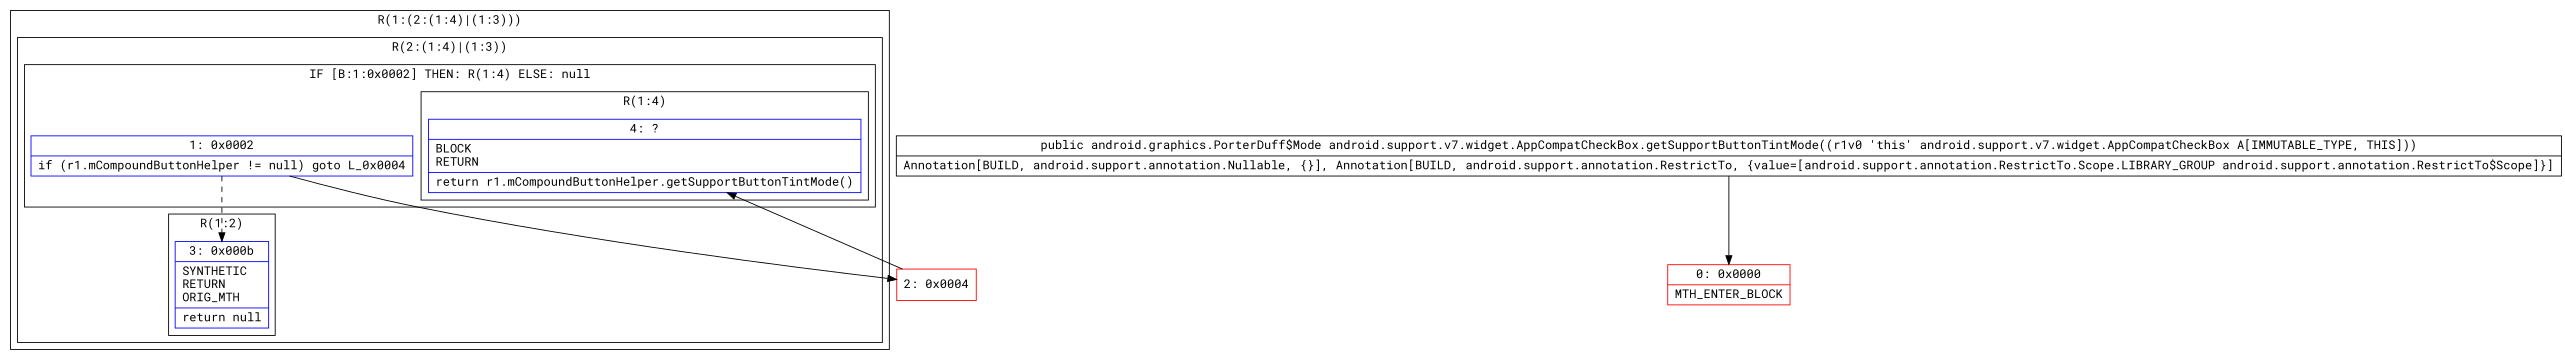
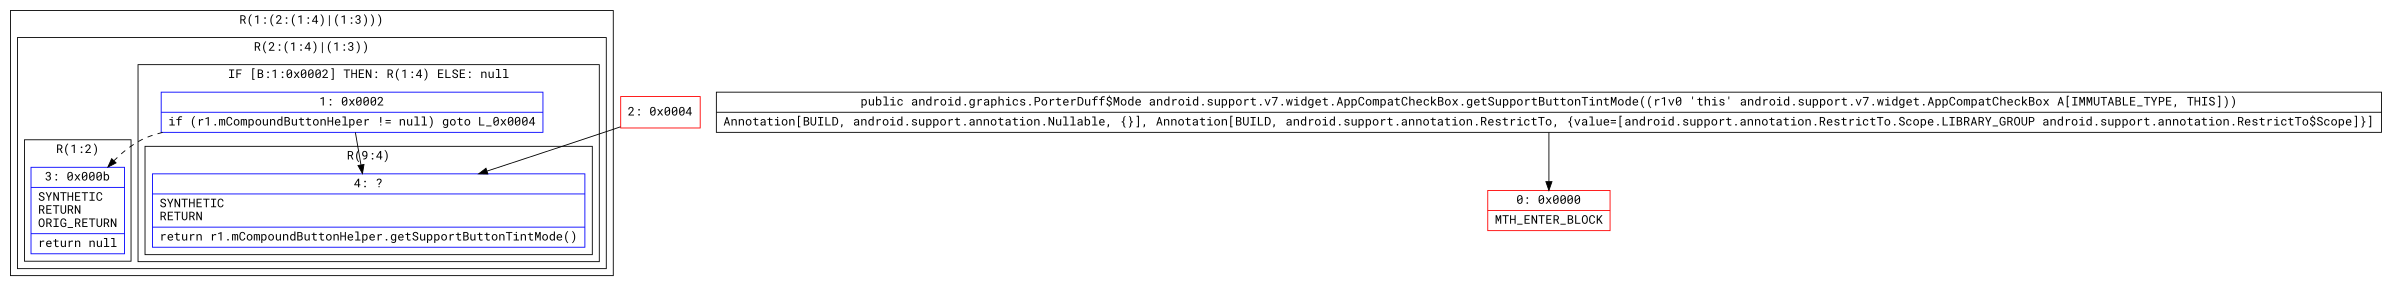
cluster "R(1:4)": label "R(1:4)" -> "R(9:4)"
node "4: ?": text "BLOCK" -> "SYNTHETIC"
edge "1: 0x0002" -> "2: 0x0004": now "1: 0x0002" -> "4: ?"
node "3: 0x000b": text "ORIG_MTH" -> "ORIG_RETURN"
